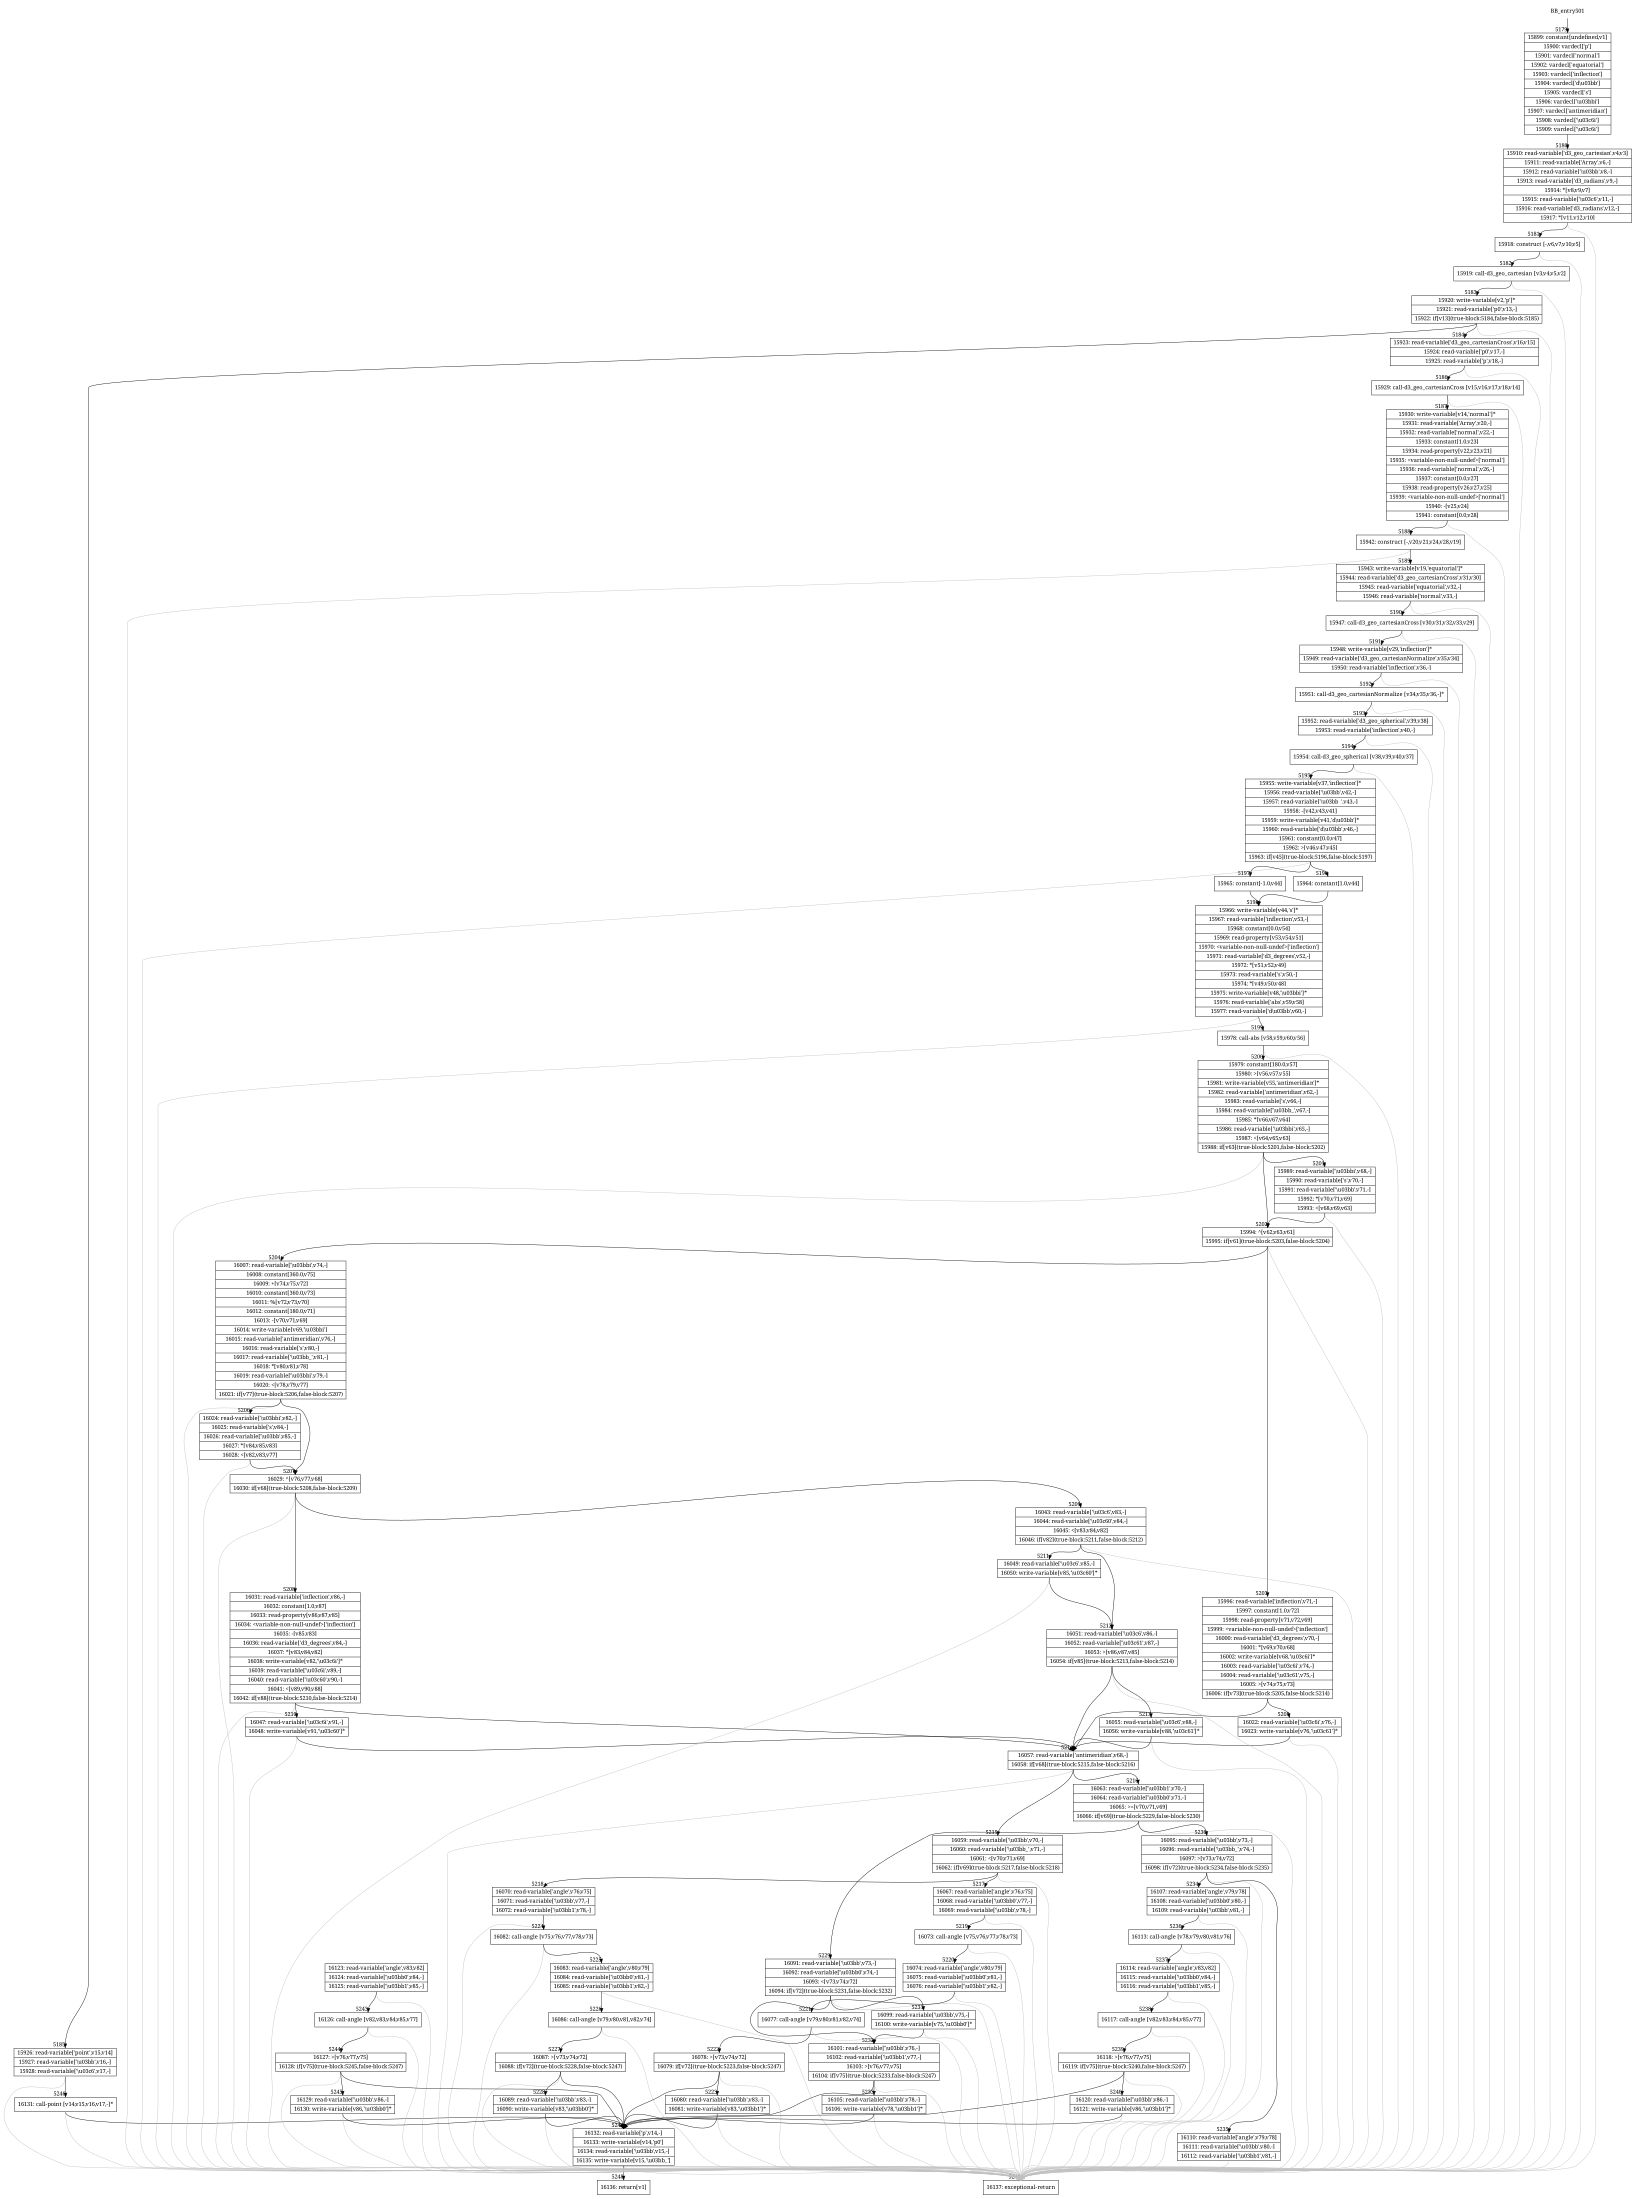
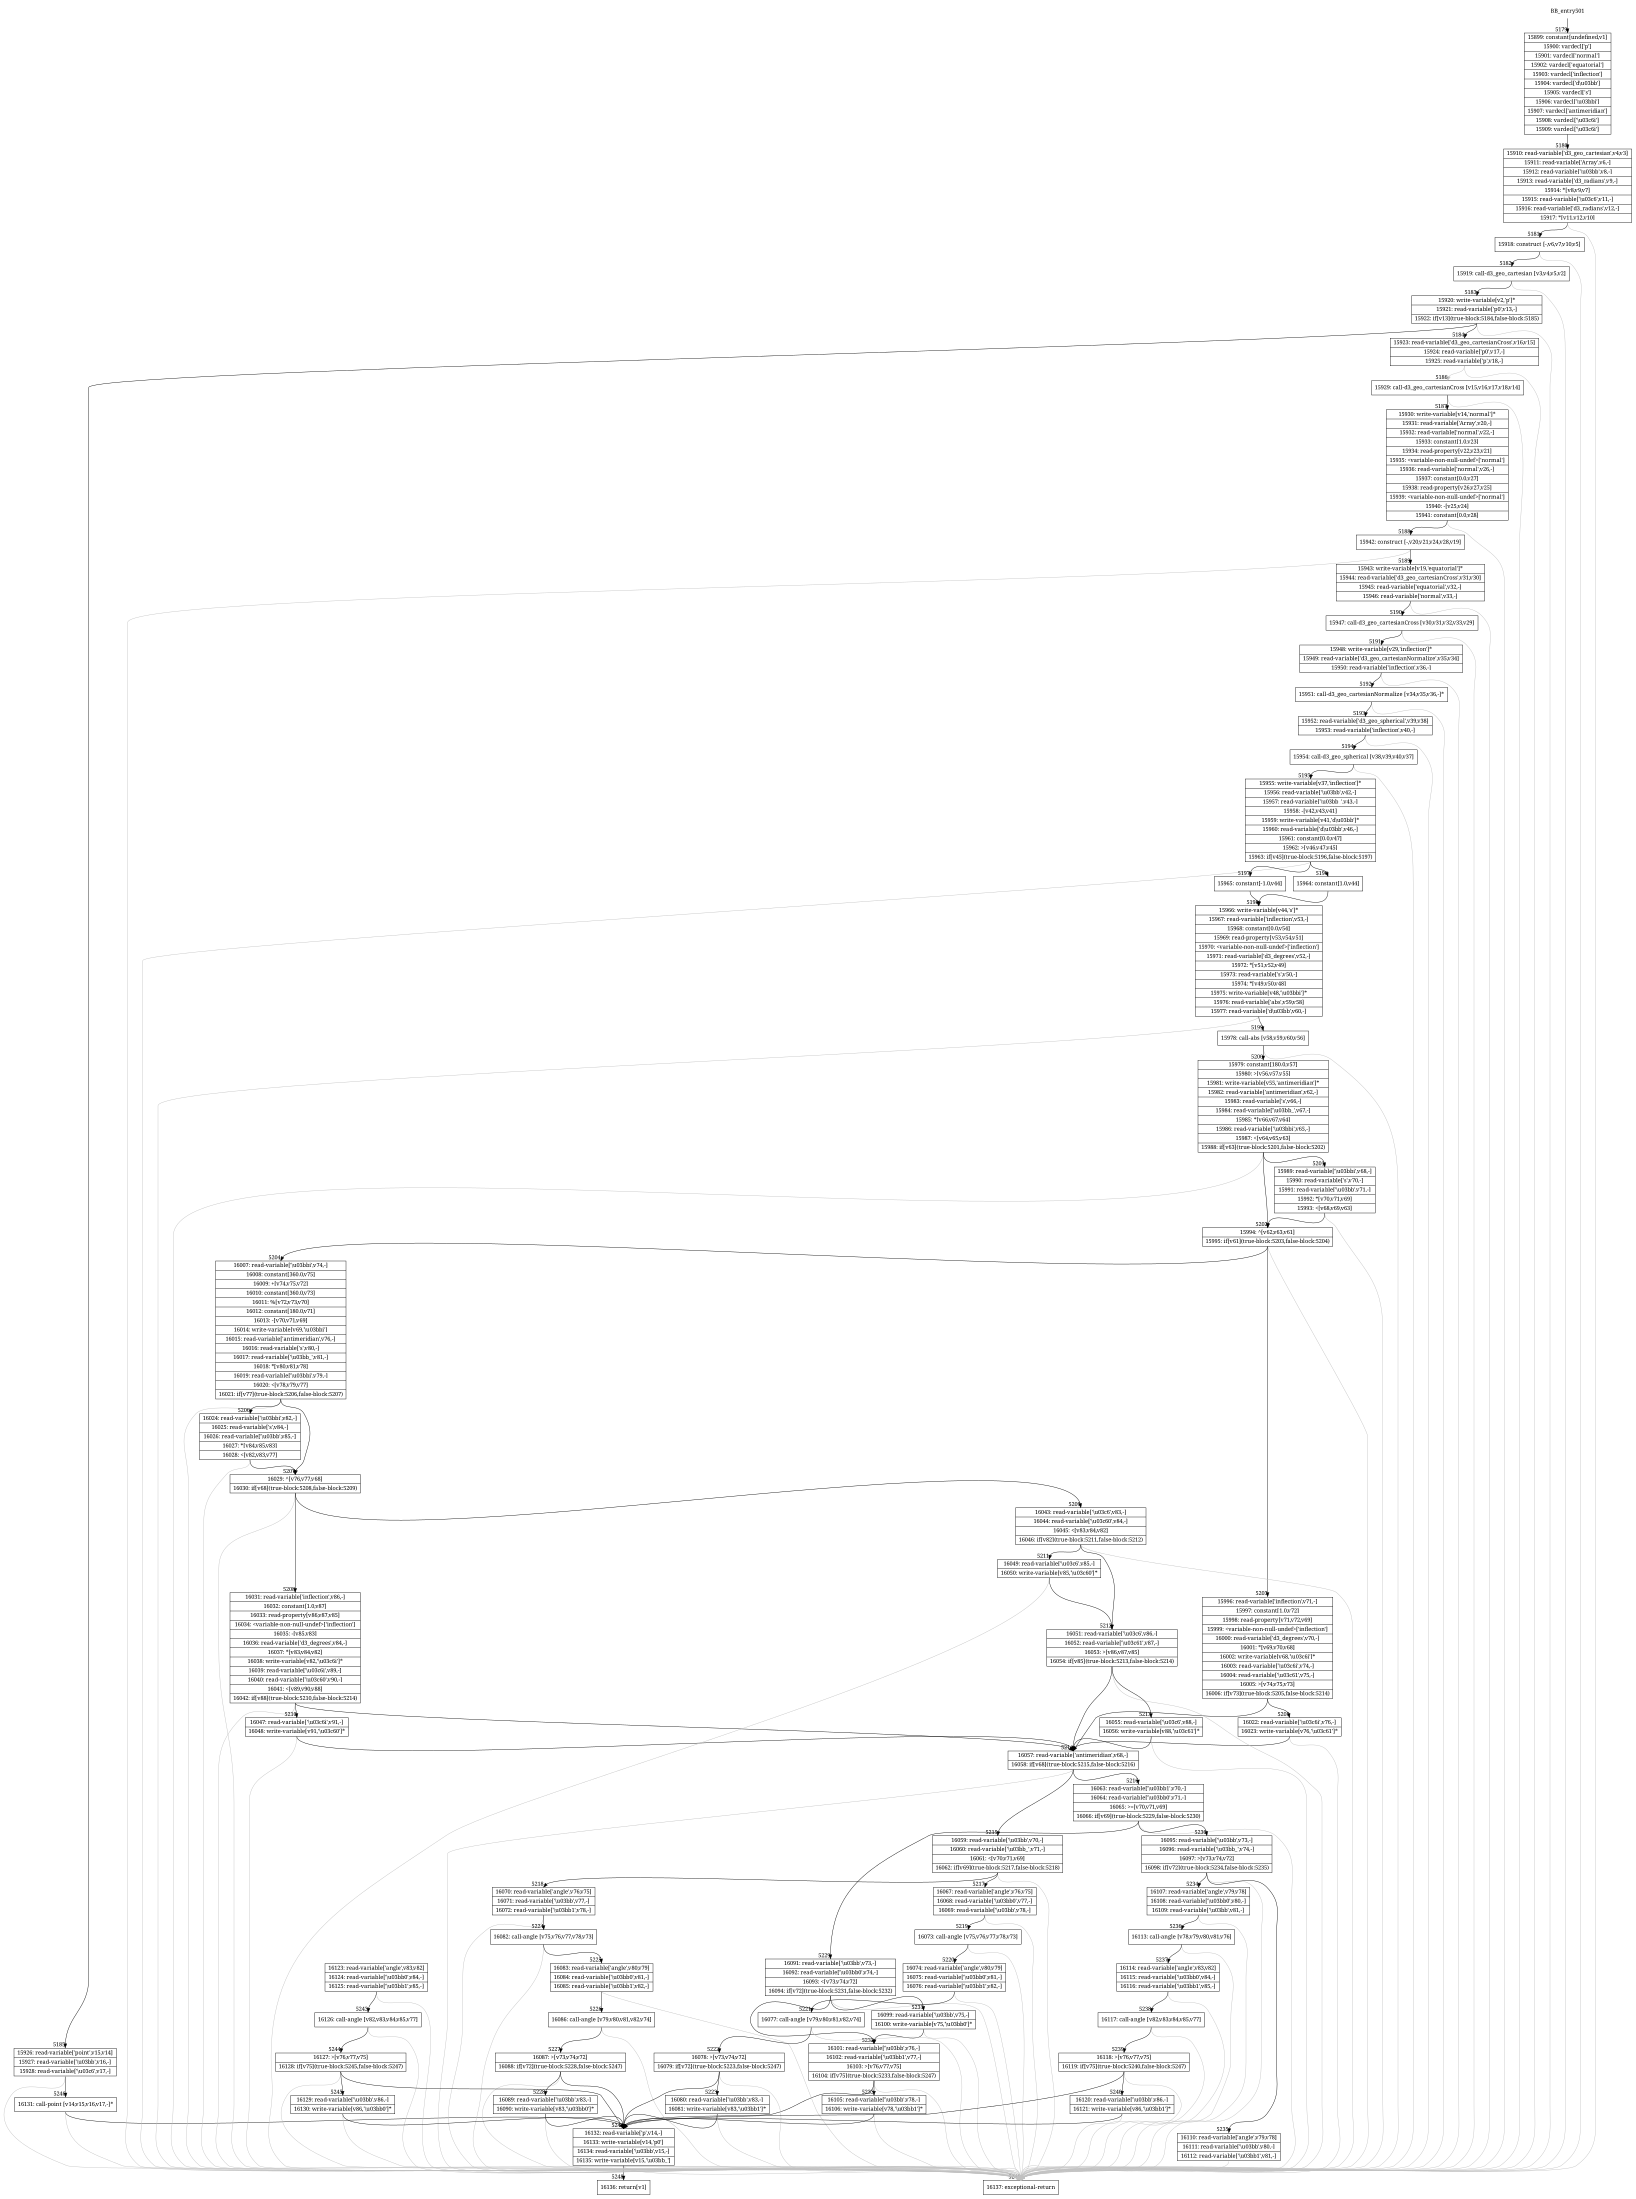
edge "15923: read-variable['d3_geo_cartesianCross',v16,v15]" -> "15929: call-d3_geo_cartesianCross [v15,v16,v17,v18,v14]": color black -> gray
